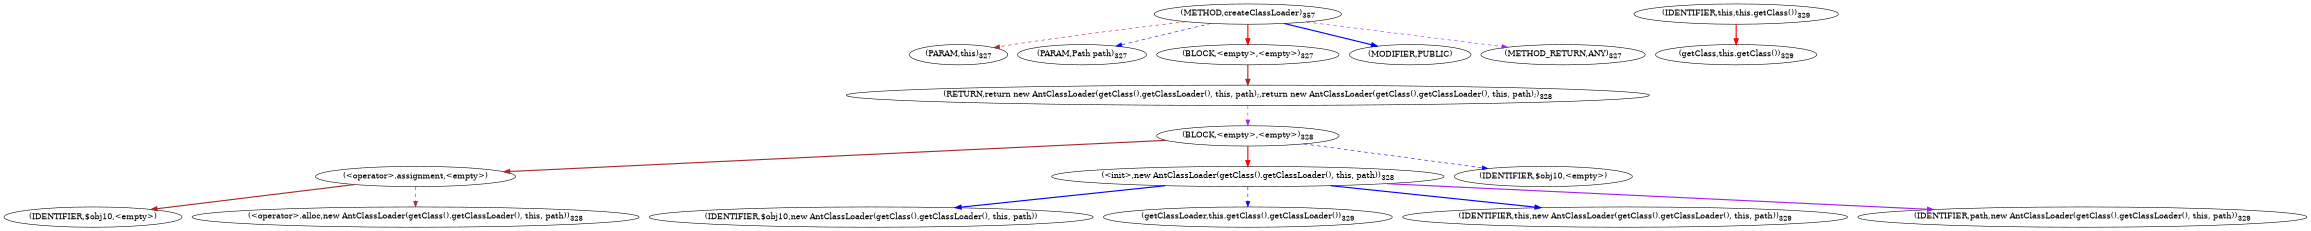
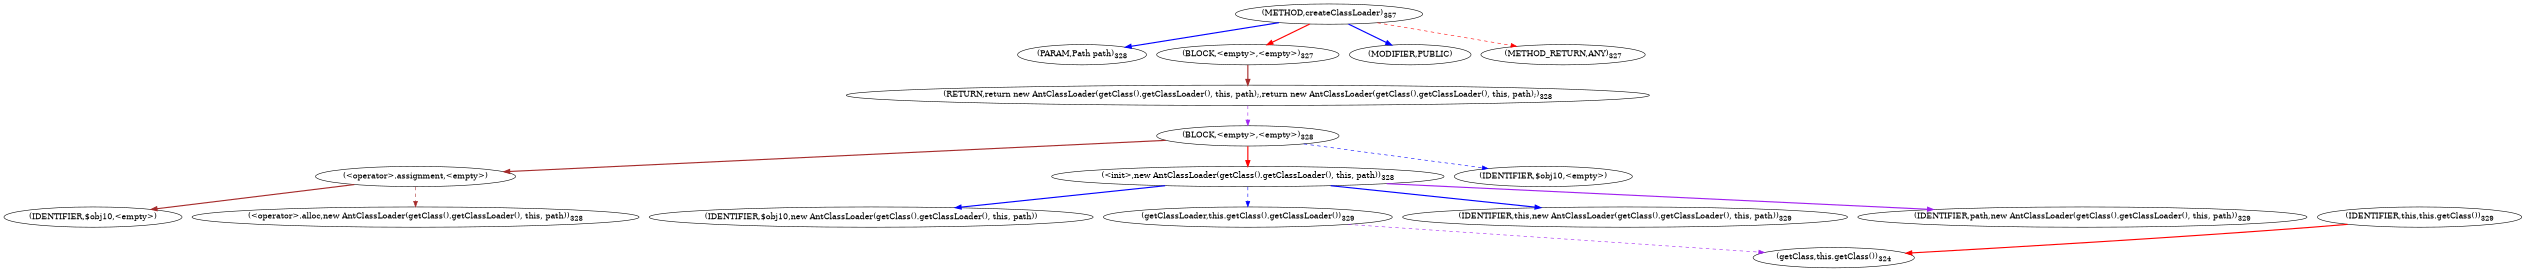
edge "(METHOD,createClassLoader)" -> "(PARAM,Path path)": style dashed -> bold
edge "(METHOD,createClassLoader)" -> "(METHOD_RETURN,ANY)": color purple -> red
node "(PARAM,Path path)": text "327" -> "328"
node "(getClass,this.getClass())": text "329" -> "324"
node "(PARAM,this)": removed
edge "(getClassLoader,this.getClass().getClassLoader())" -> "(getClass,this.getClass())": added
